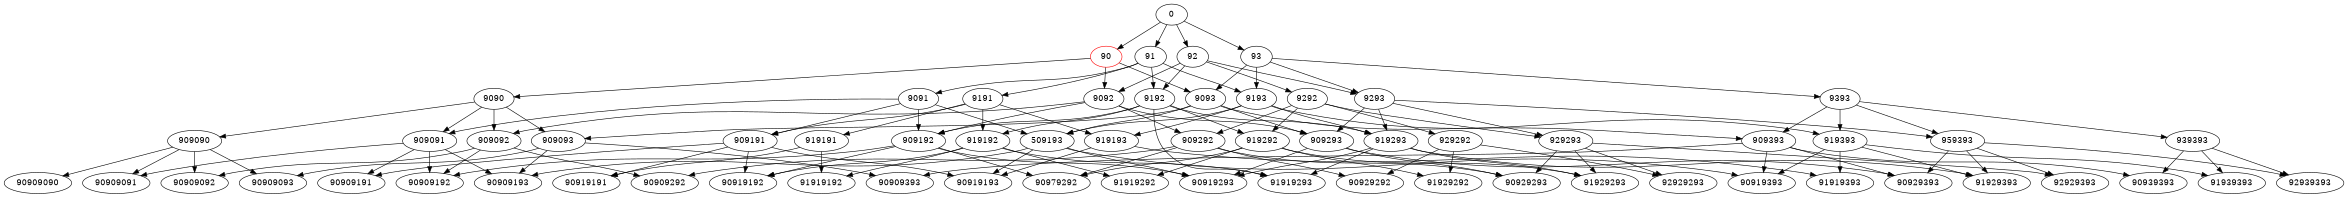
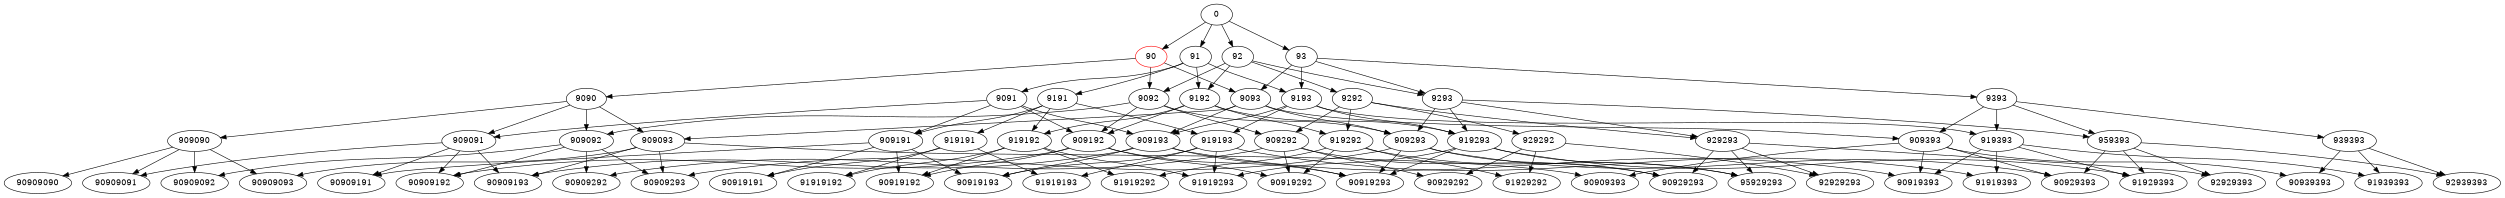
node "509193": label "509193" -> "909193"
edge "9192" -> "91919293": now "919193" -> "91919293"
node "90909293": added
node "90979292": label "90979292" -> "90919292"
node "91919193": added
node "91929293": label "91929293" -> "95929293"
